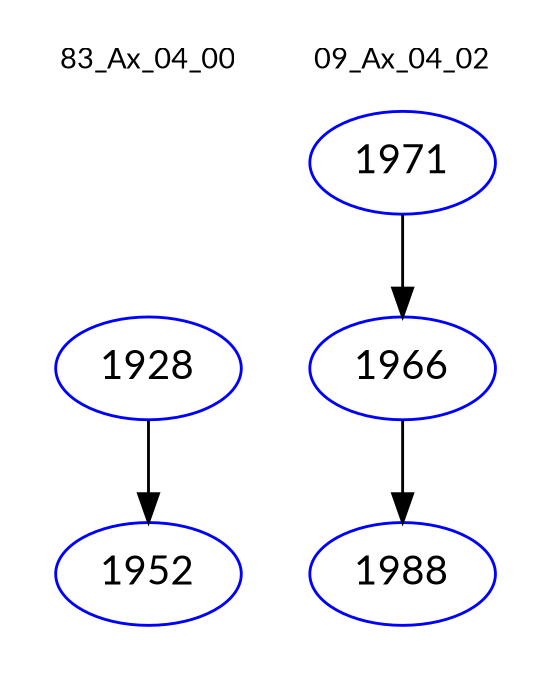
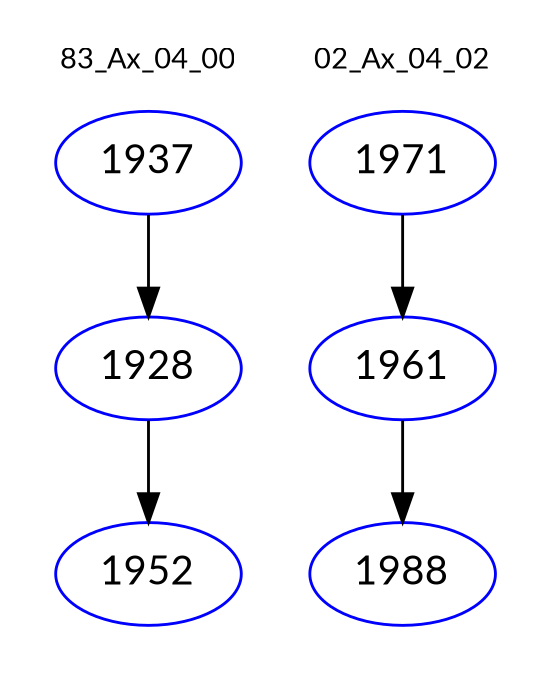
cluster "09_Ax_04_02": label "09_Ax_04_02" -> "02_Ax_04_02"
node "1937": added
node "1966": label "1966" -> "1961"
